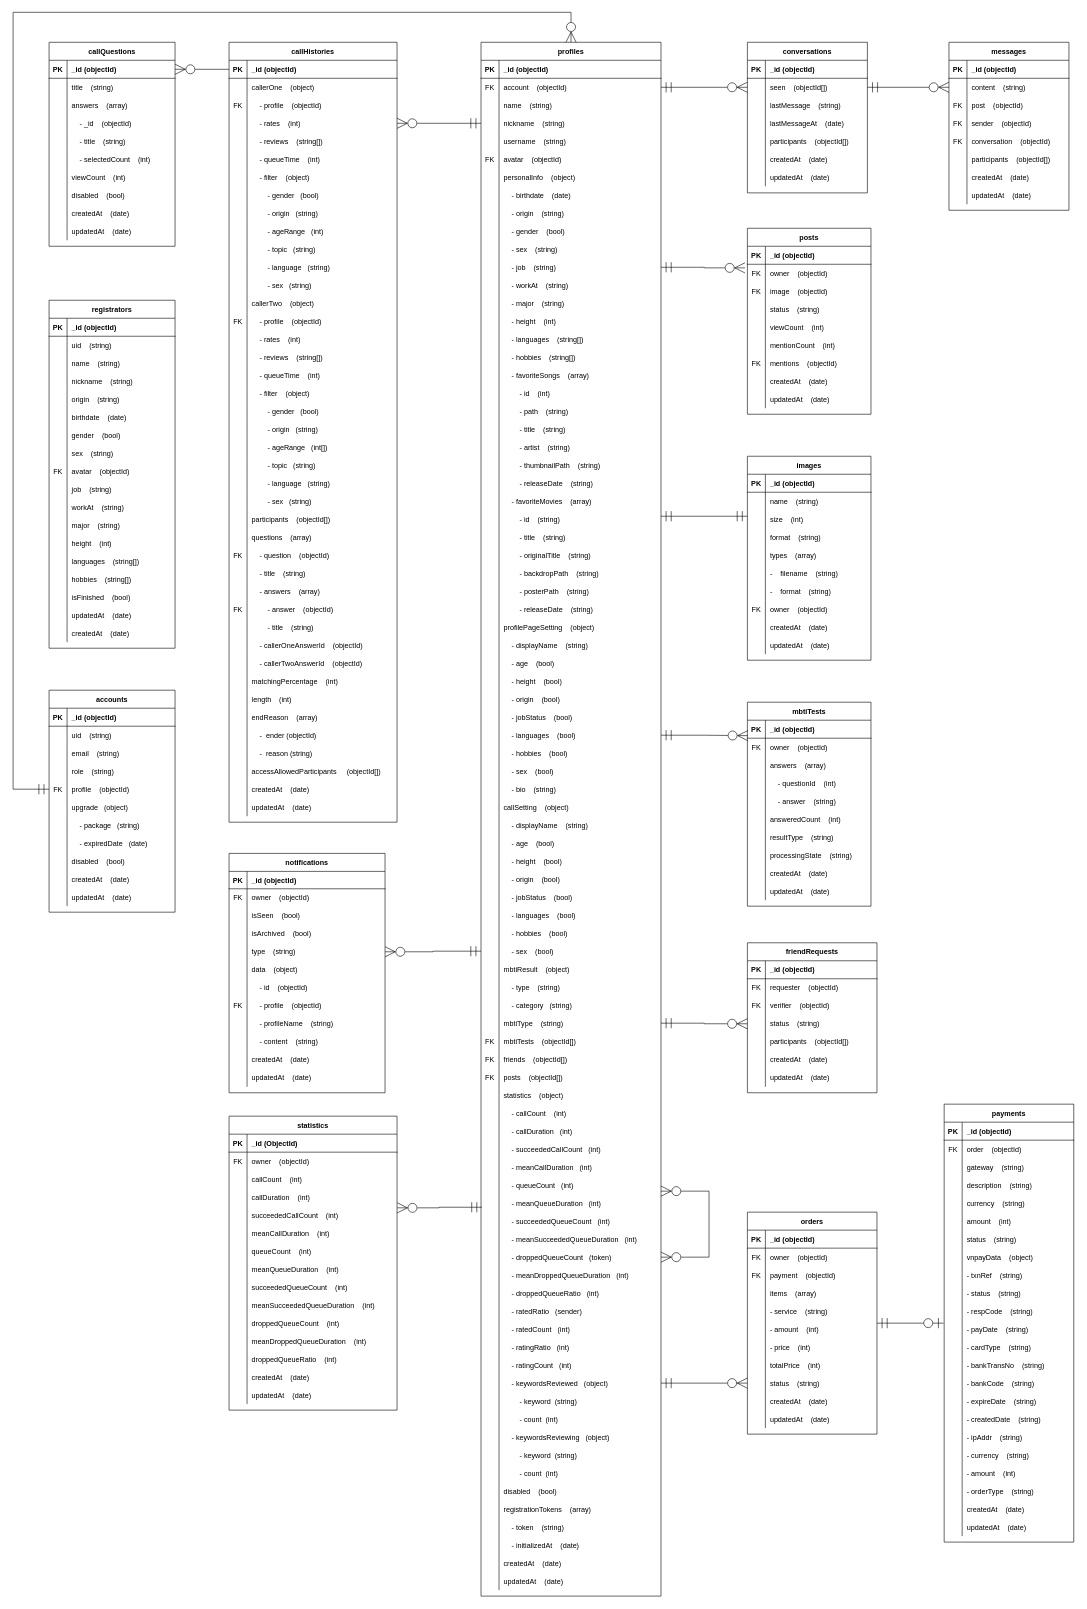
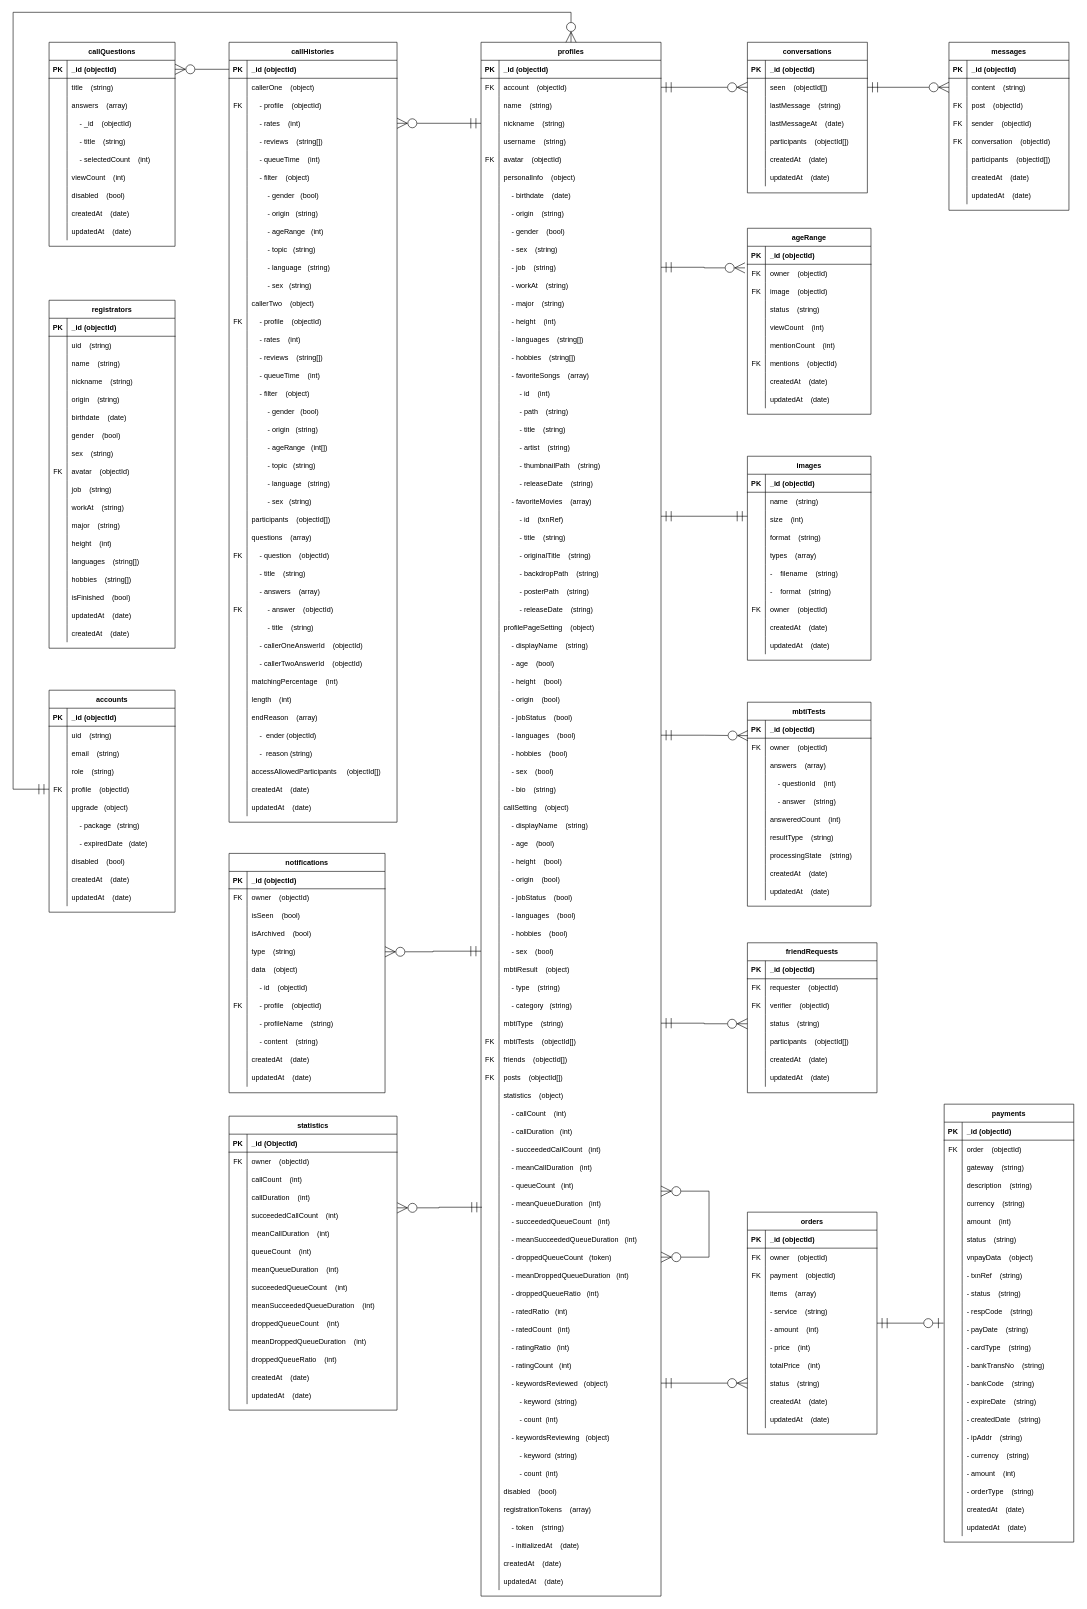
node "posts": label "posts" -> "ageRange"
node "- id (string)": label "- id (string)" -> "- id (txnRef)"
node "- ratedRatio (sender)": label "- ratedRatio (sender)" -> "- ratedRatio (int)"
